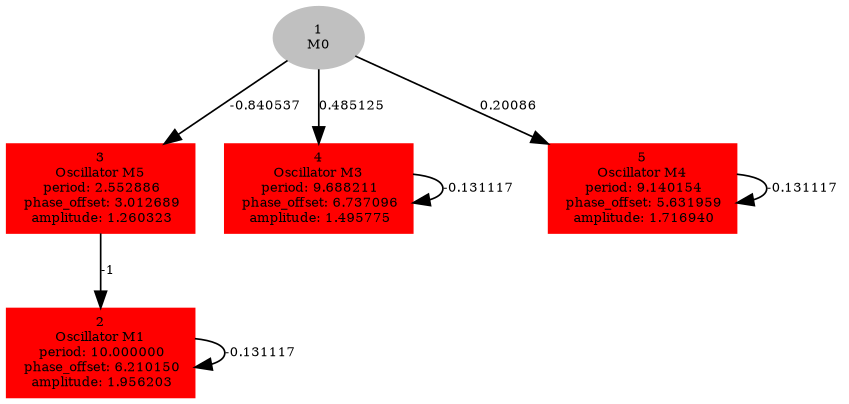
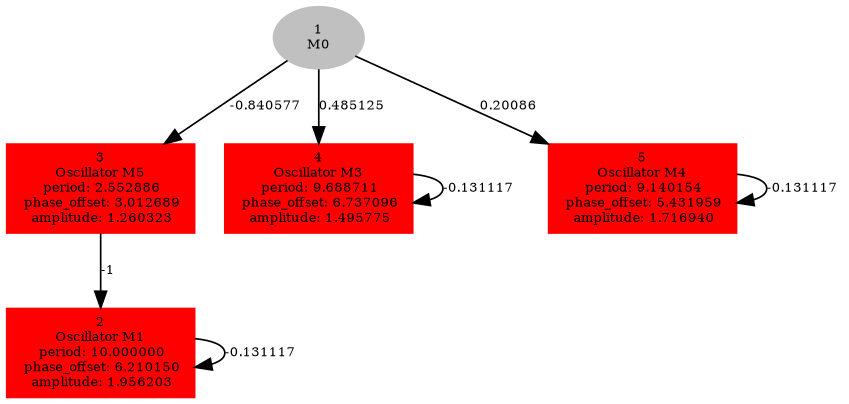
edge "1" -> "3": label "-0.840537 " -> "-0.840577 "
node "4": text "period: 9.688211" -> "period: 9.688711"
node "5": text "phase_offset: 5.631959" -> "phase_offset: 5.431959"
